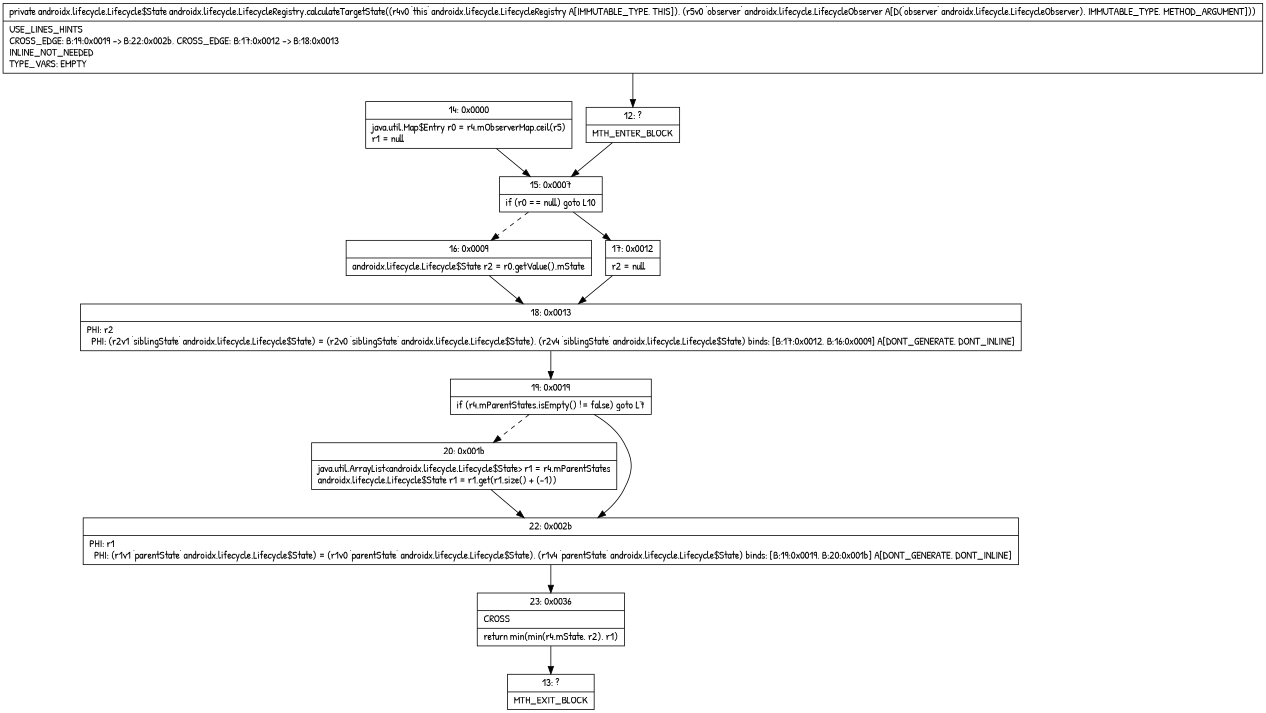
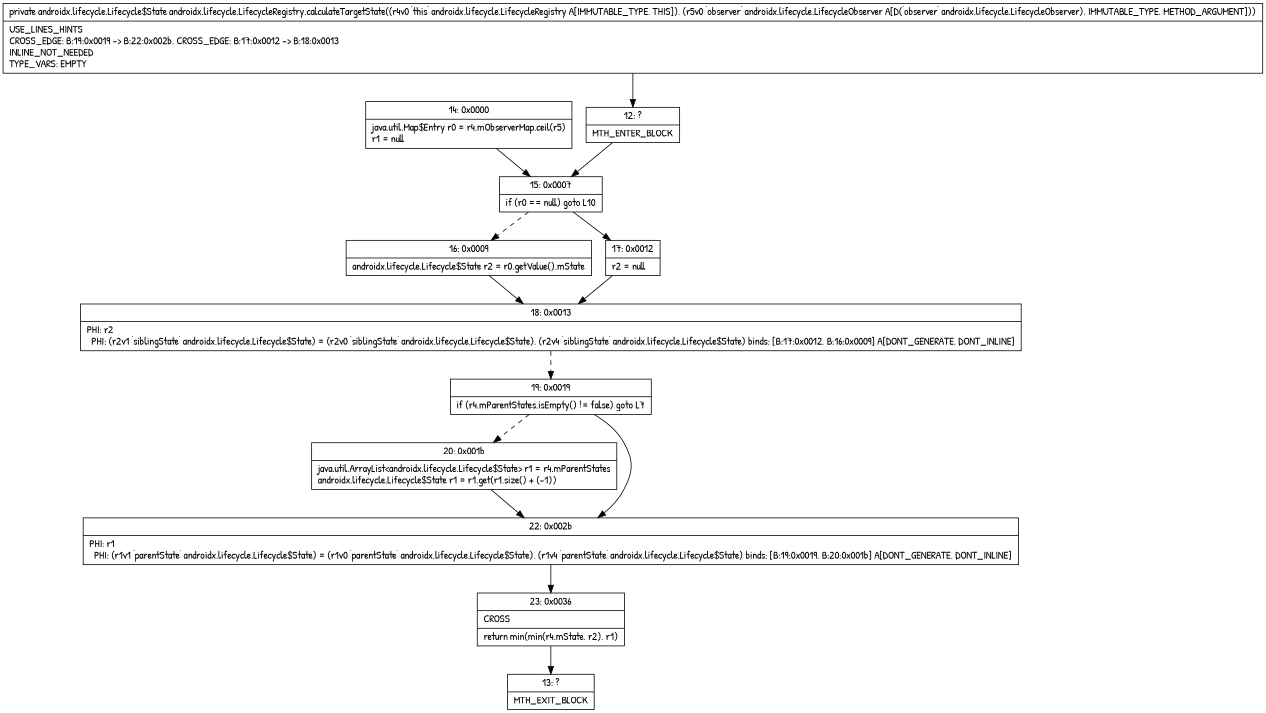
edge "18: 0x0013" -> "19: 0x0019": style solid -> dashed
